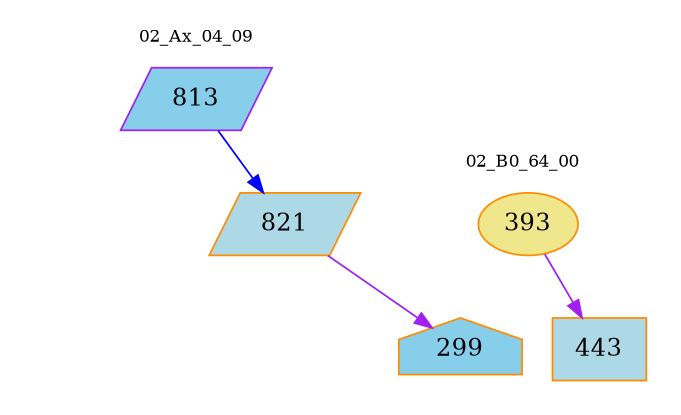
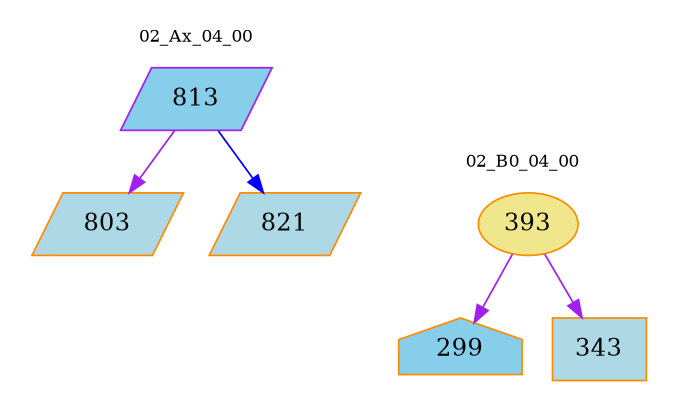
cluster "02_Ax_04_09": label "02_Ax_04_09" -> "02_Ax_04_00"
cluster "02_B0_64_00": label "02_B0_64_00" -> "02_B0_04_00"
node "803": added
edge "821" -> "299": now "393" -> "299"
node "443": label "443" -> "343"
